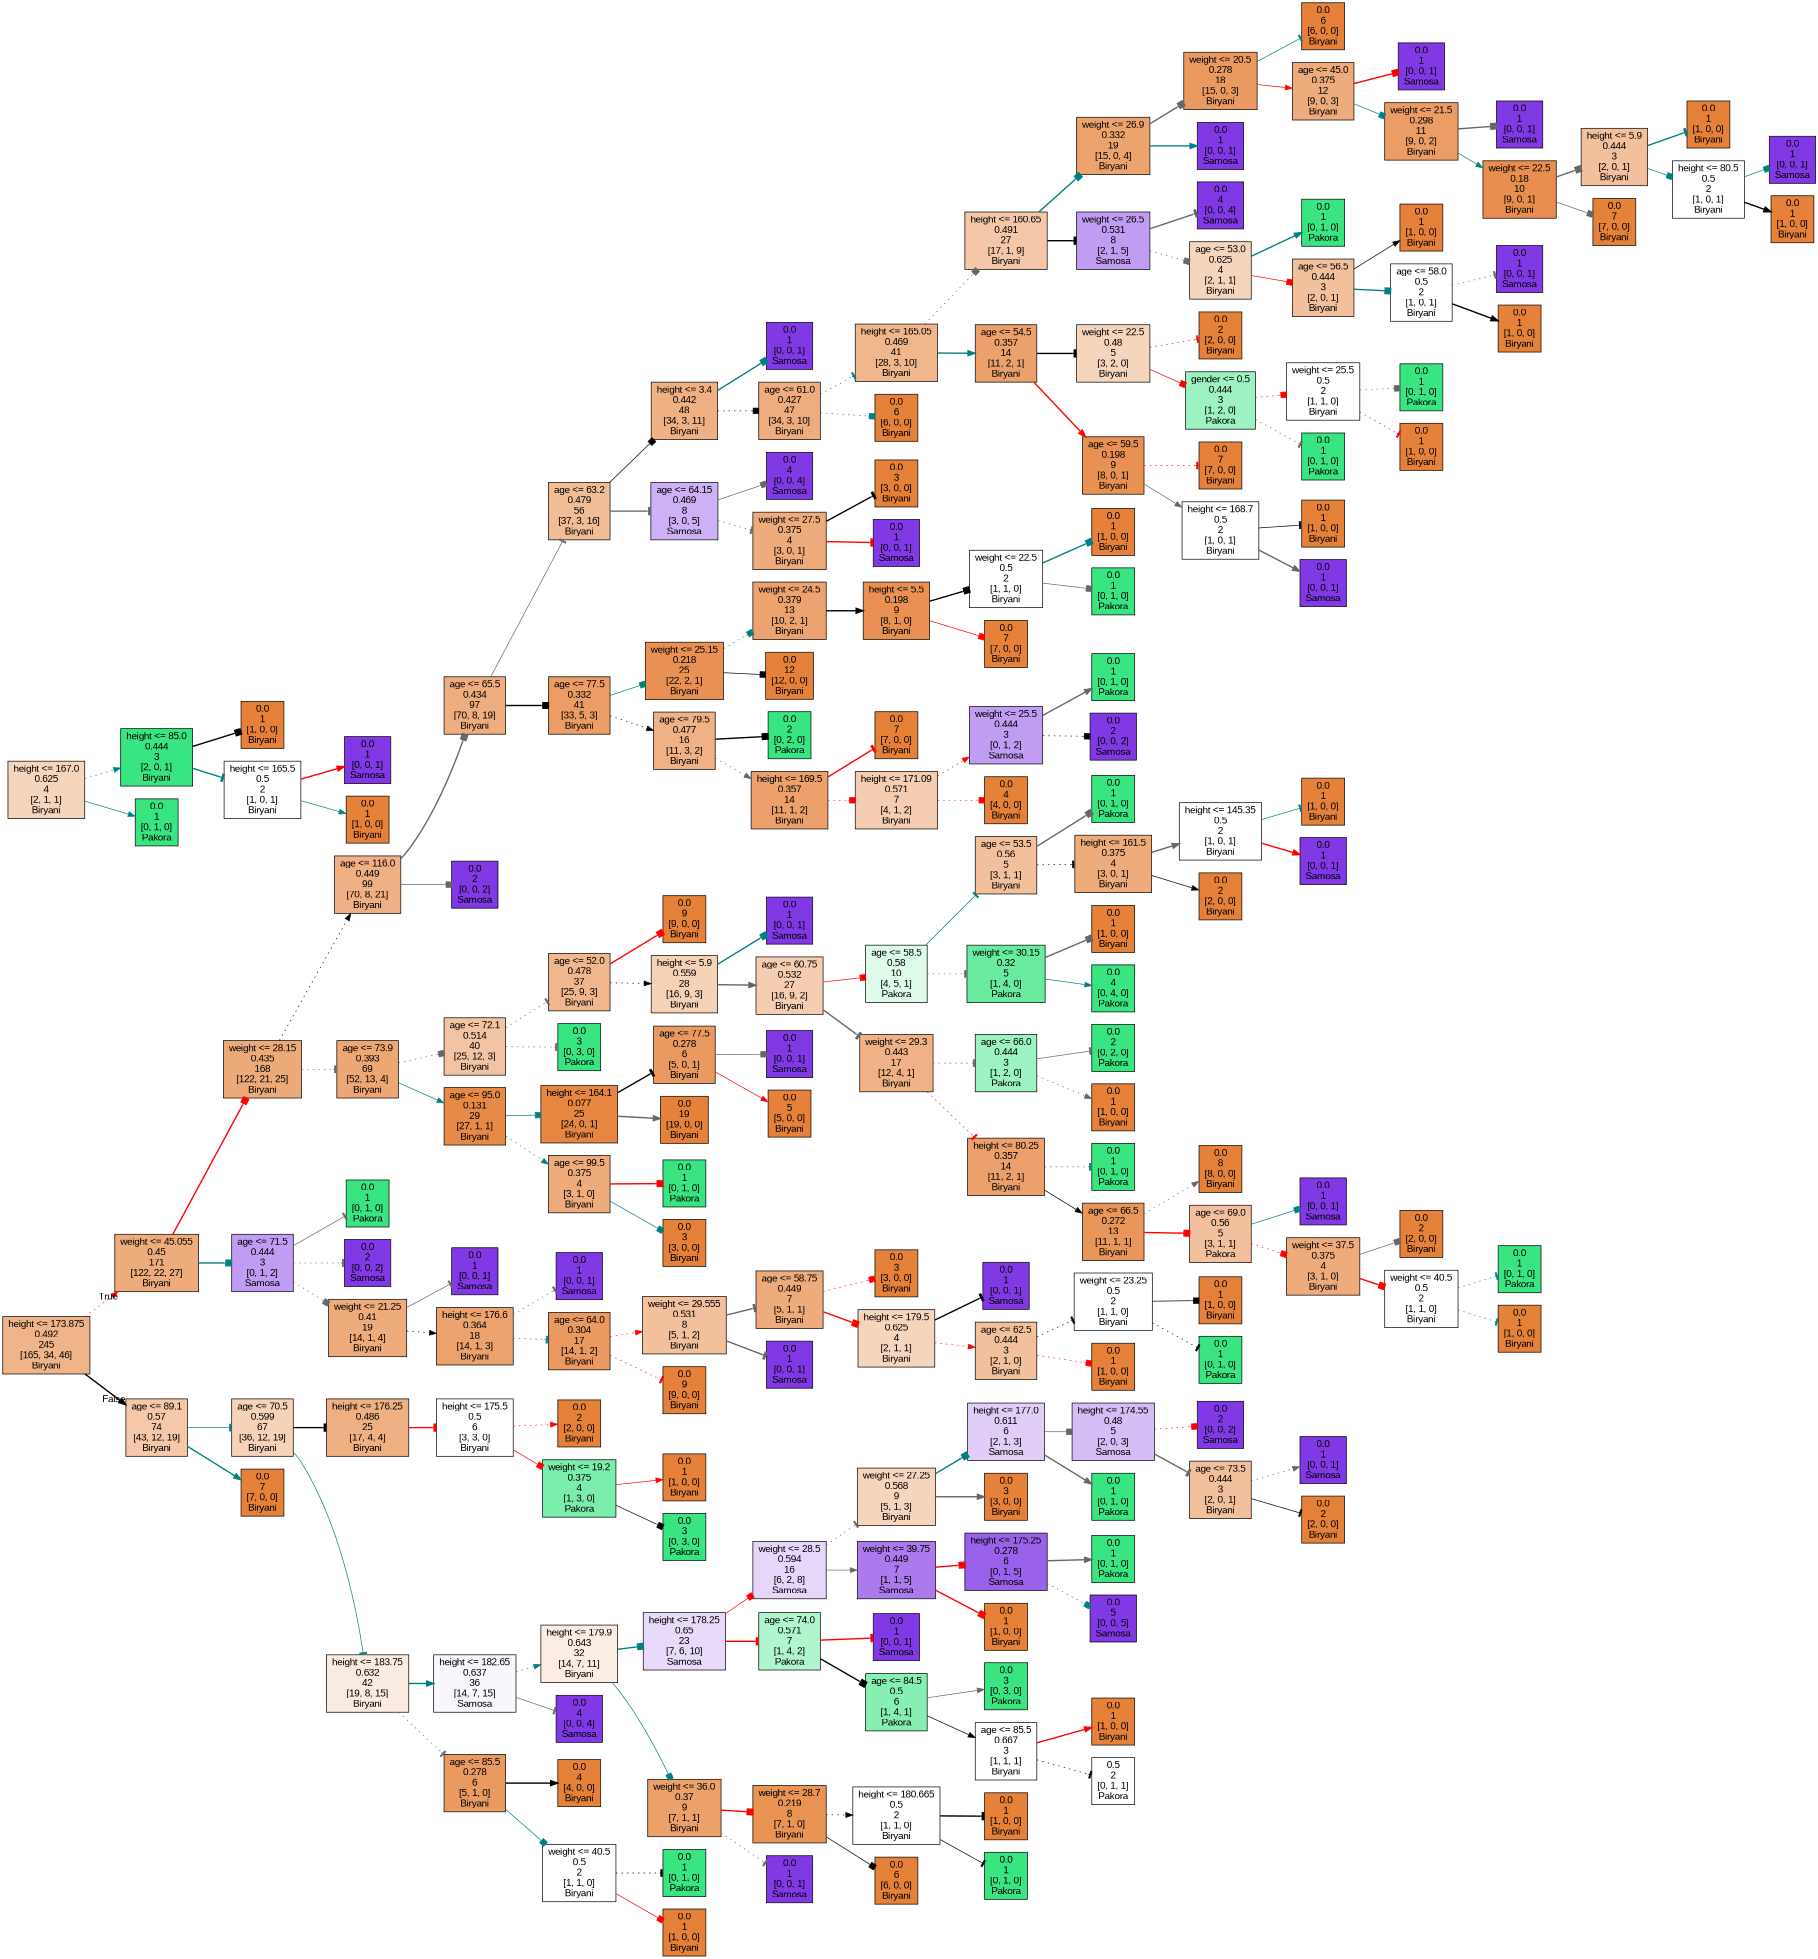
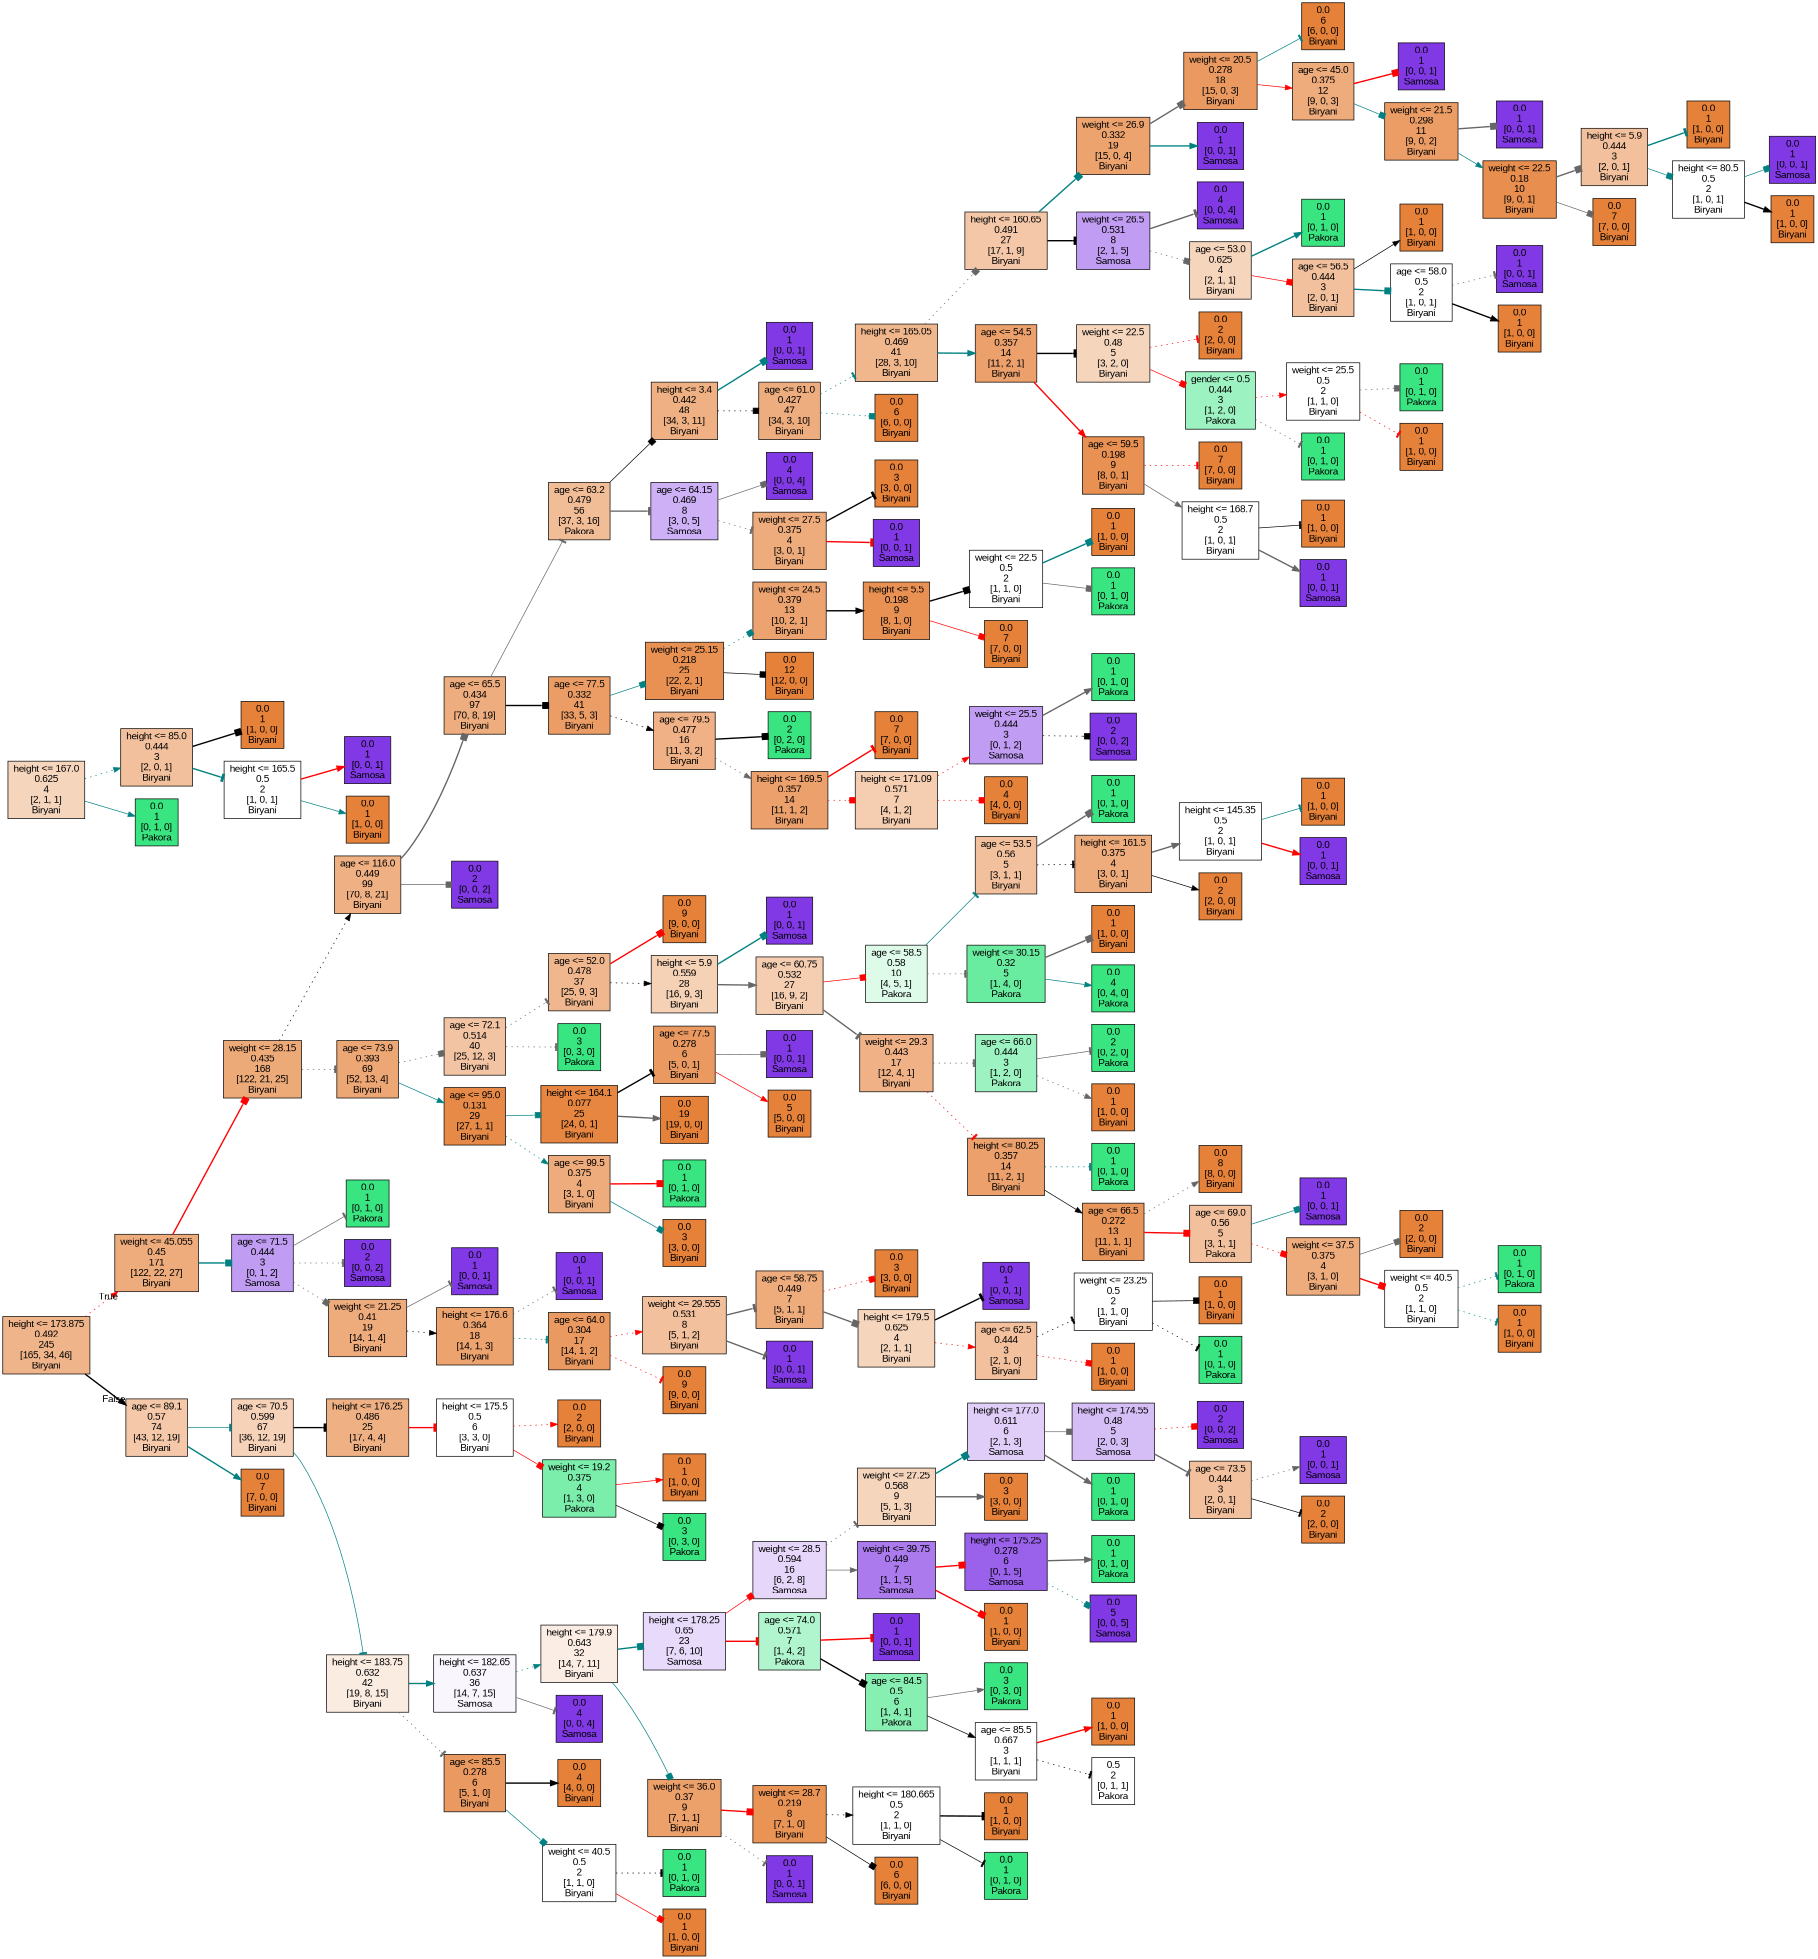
edge "gender <= 0.5 0.444 3 [1, 2, 0] Pakora" -> "weight <= 25.5 0.5 2 [1, 1, 0] Biryani": arrowhead box -> normal
node "age <= 63.2 0.479 56 [37, 3, 16] Biryani": label "age <= 63.2 0.479 56 [37, 3, 16] Biryani" -> "age <= 63.2 0.479 56 [37, 3, 16] Pakora"
node "height <= 85.0 0.444 3 [2, 0, 1] Biryani": fillcolor #39e581 -> #f2c09c
edge "age <= 58.75 0.449 7 [5, 1, 1] Biryani" -> "height <= 179.5 0.625 4 [2, 1, 1] Biryani": color red -> gray40
